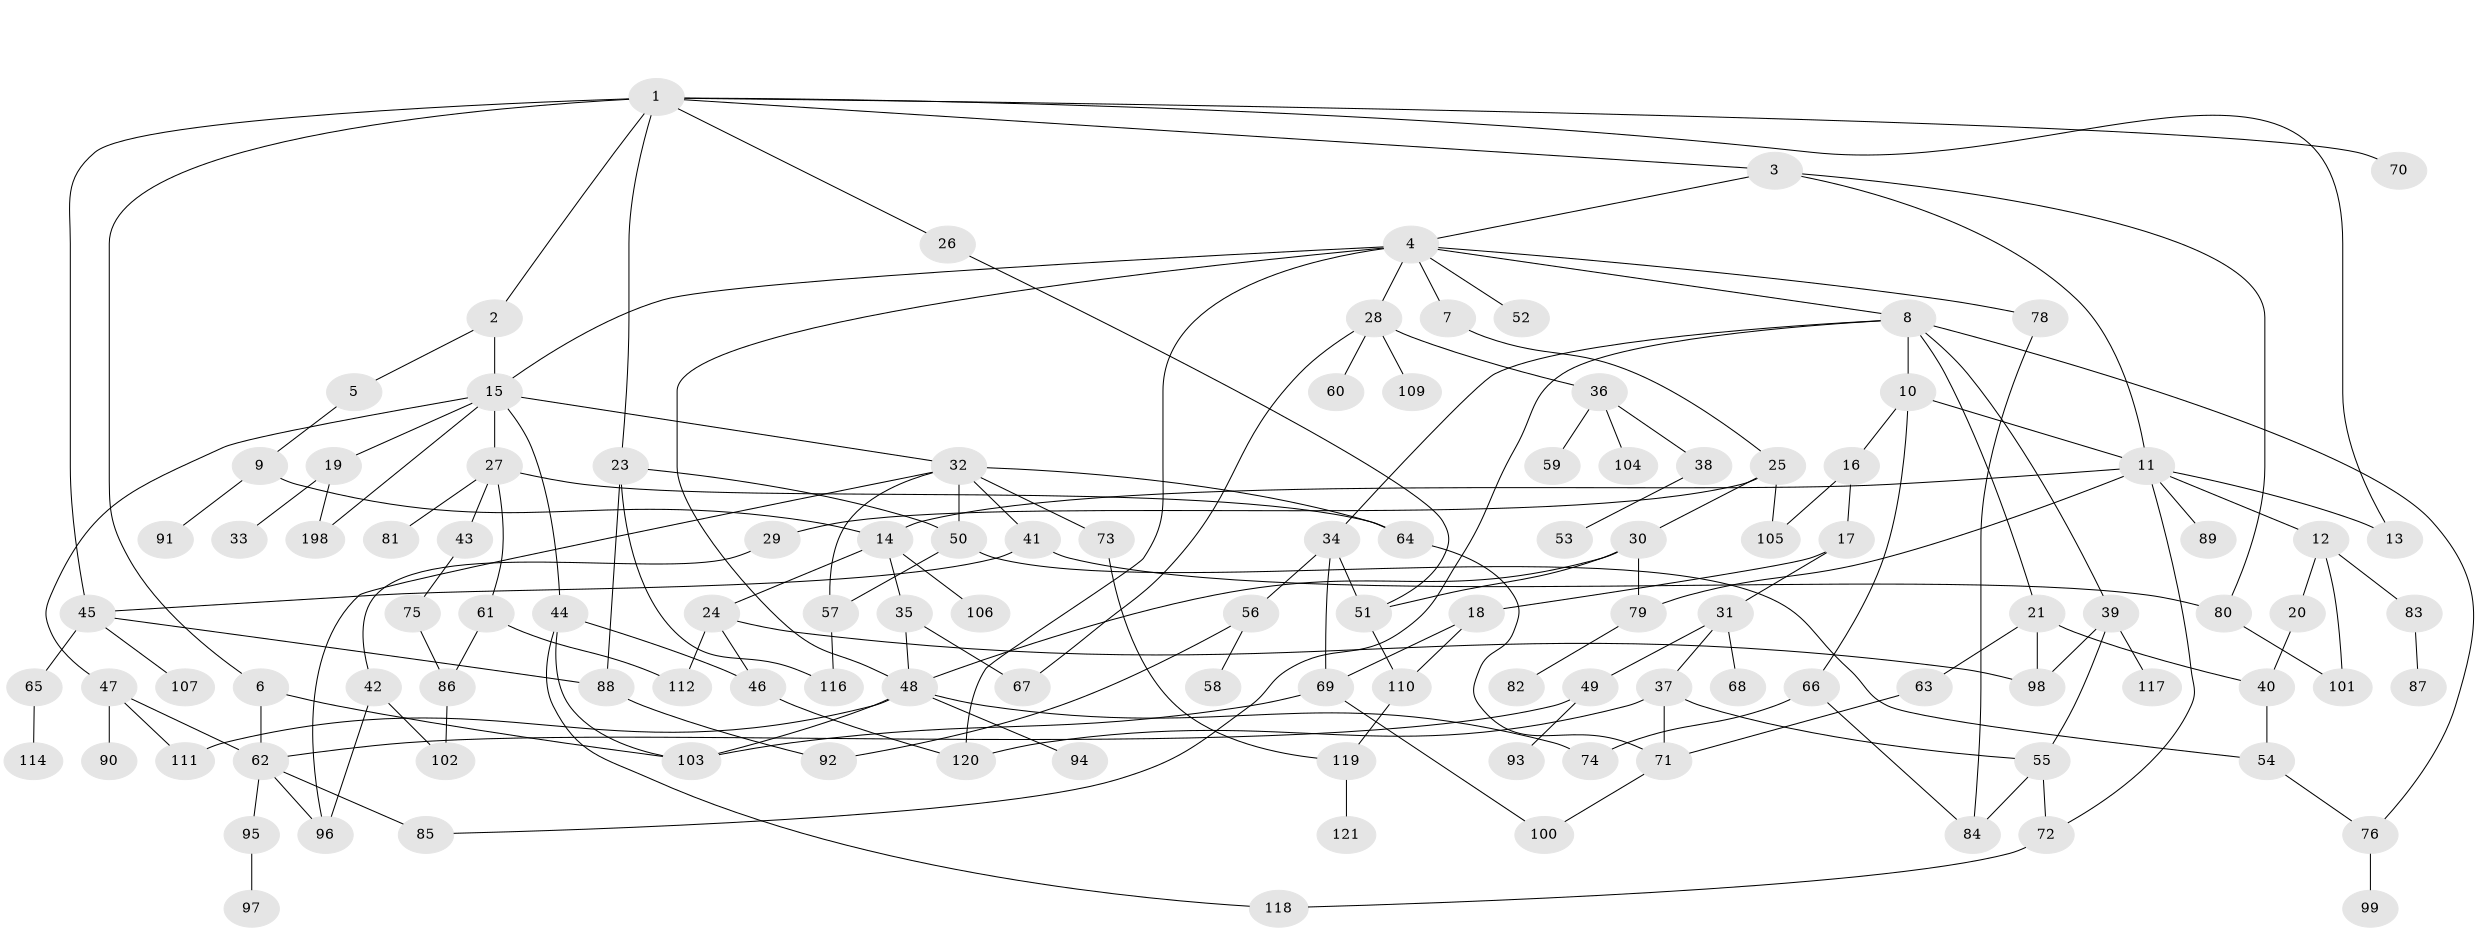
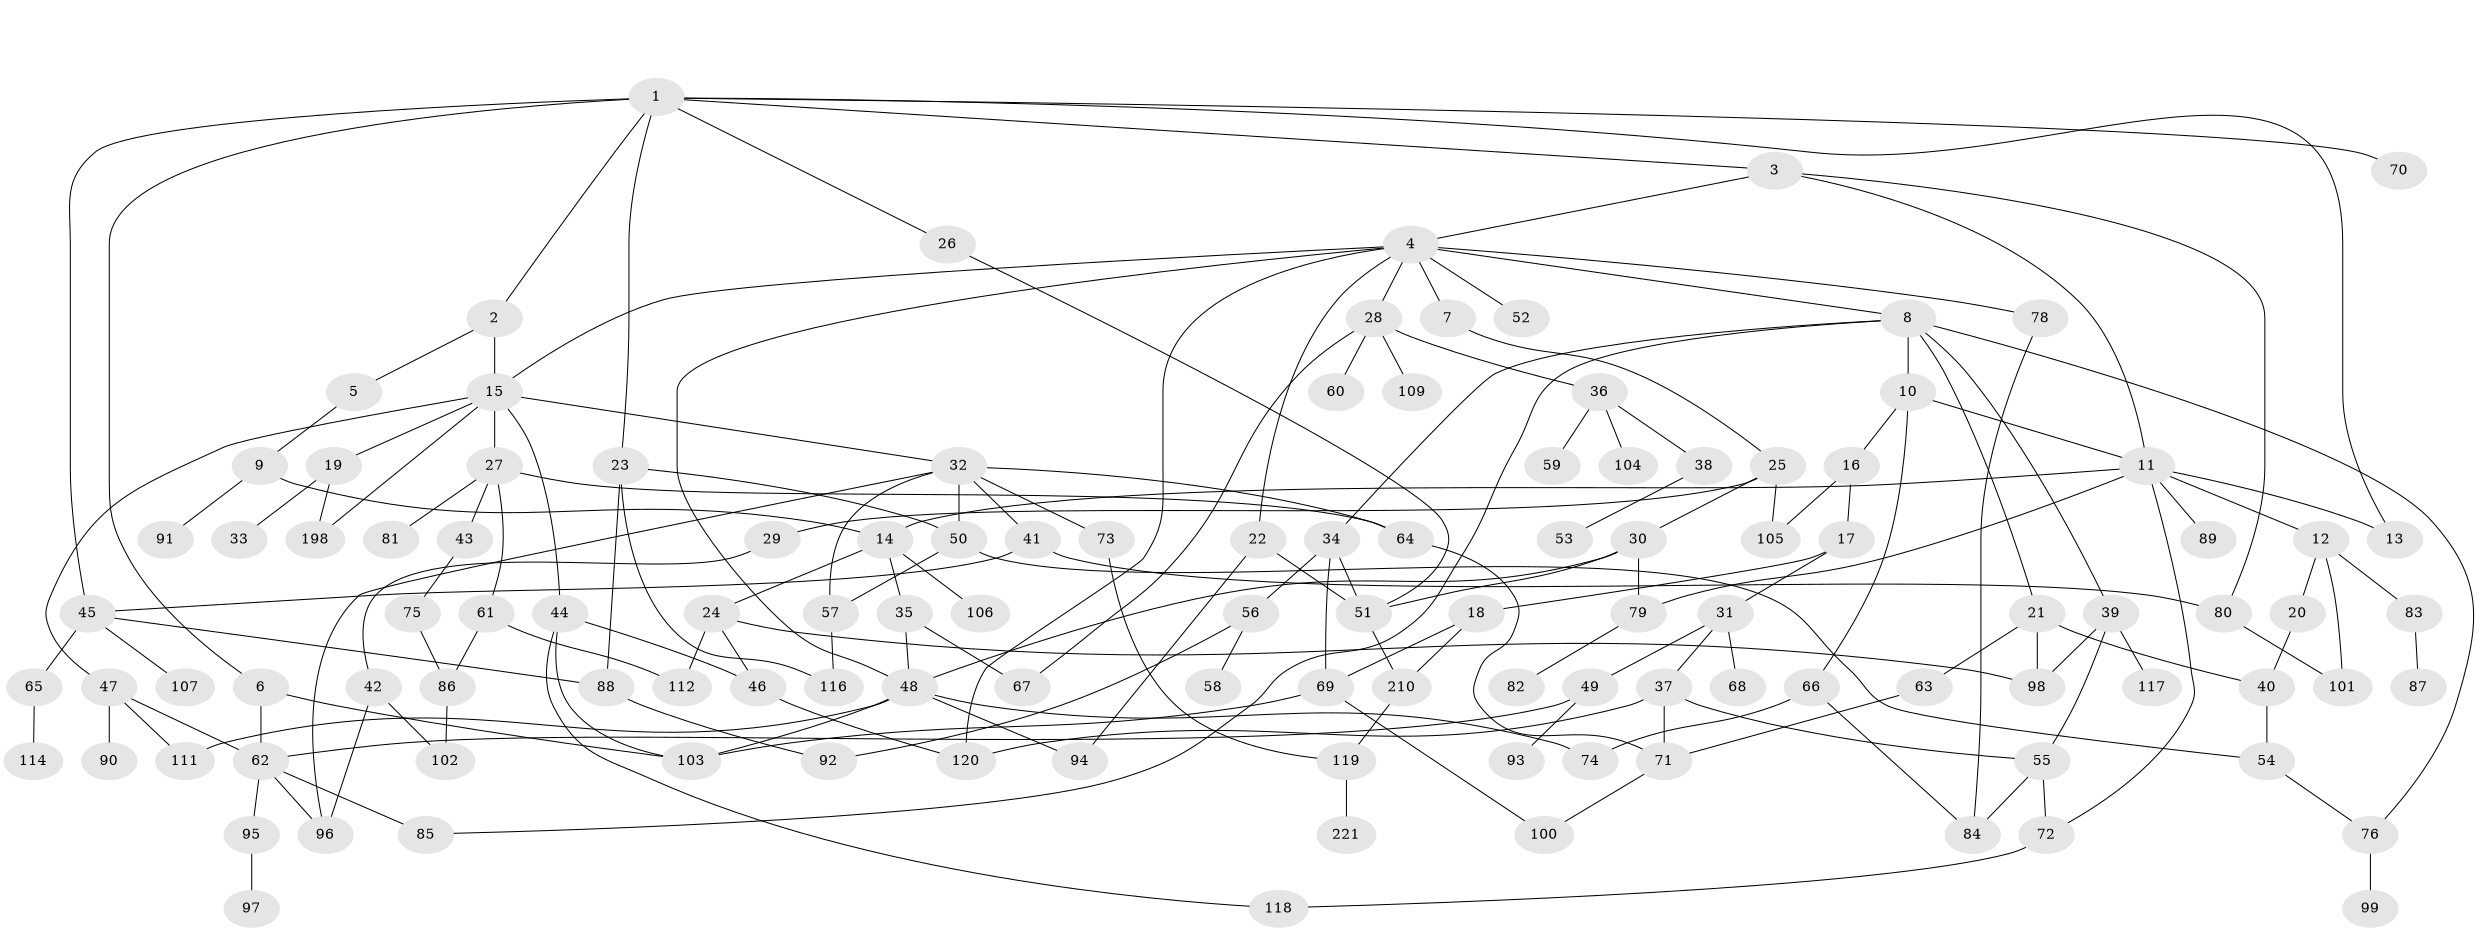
node "22": added
node "110": label "110" -> "210"
node "121": label "121" -> "221"
